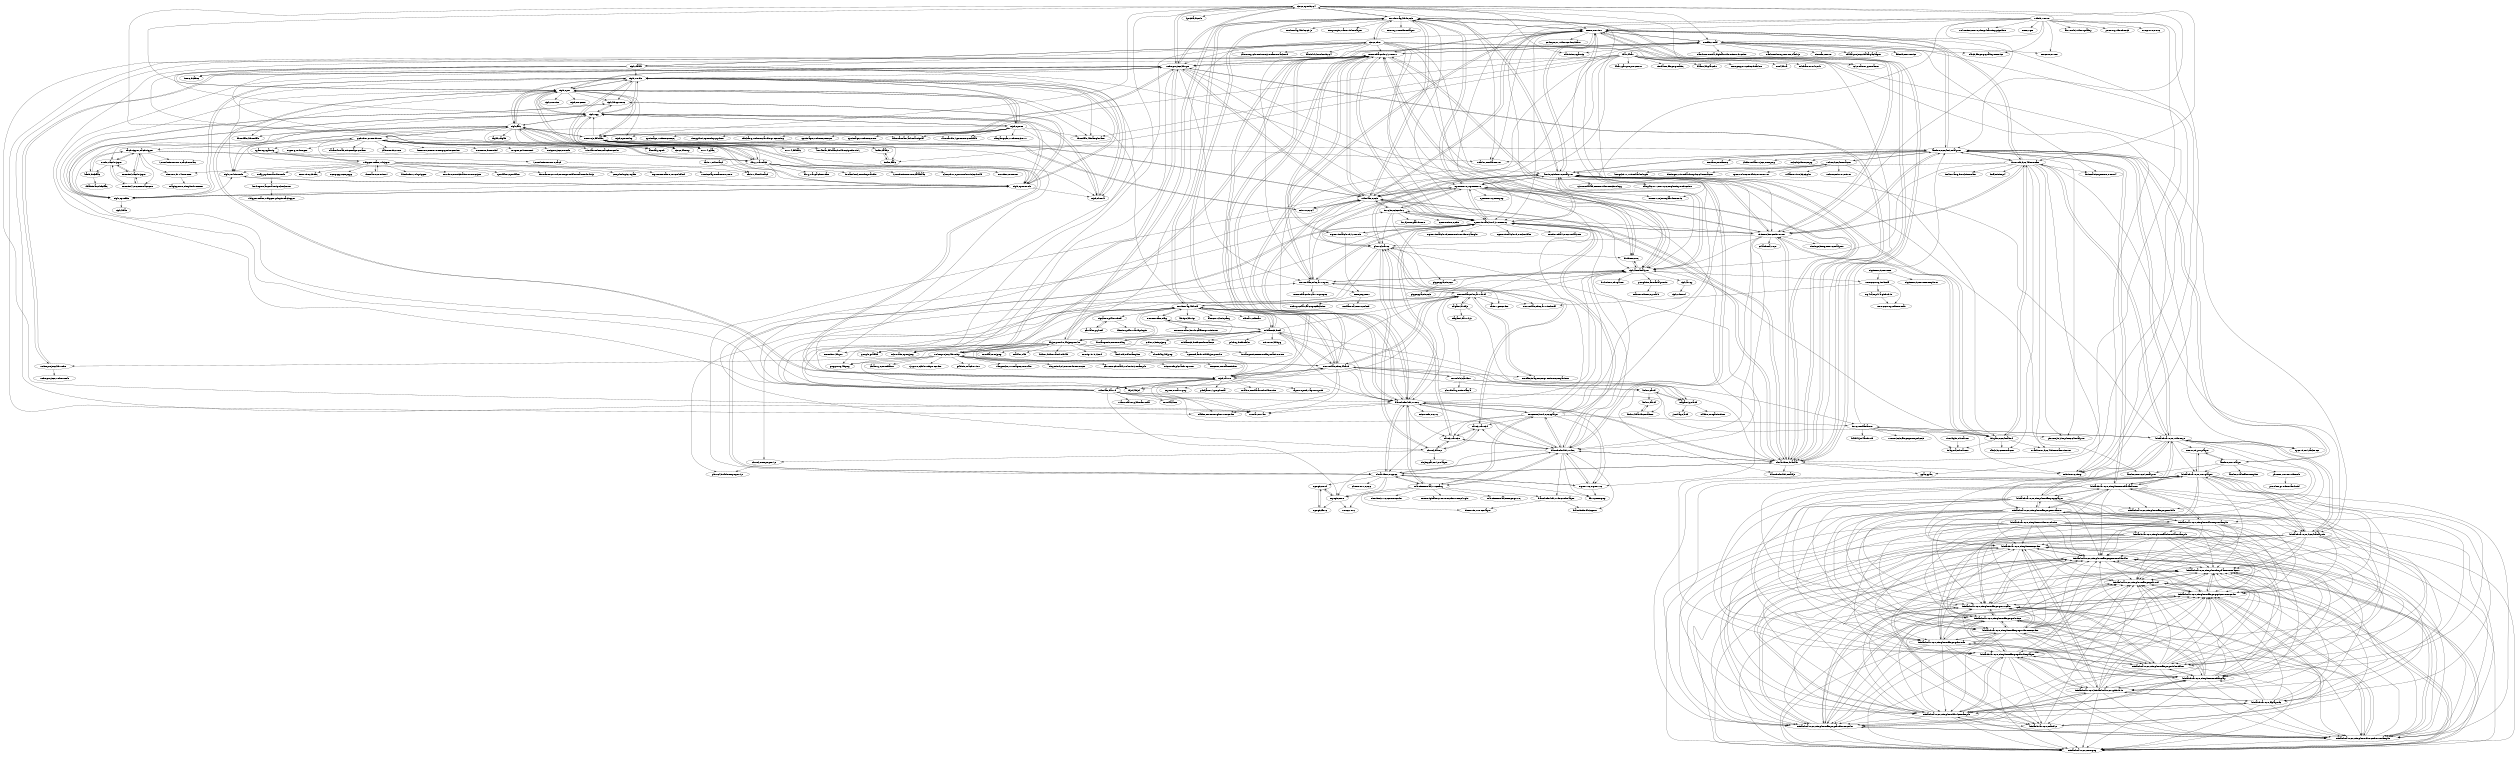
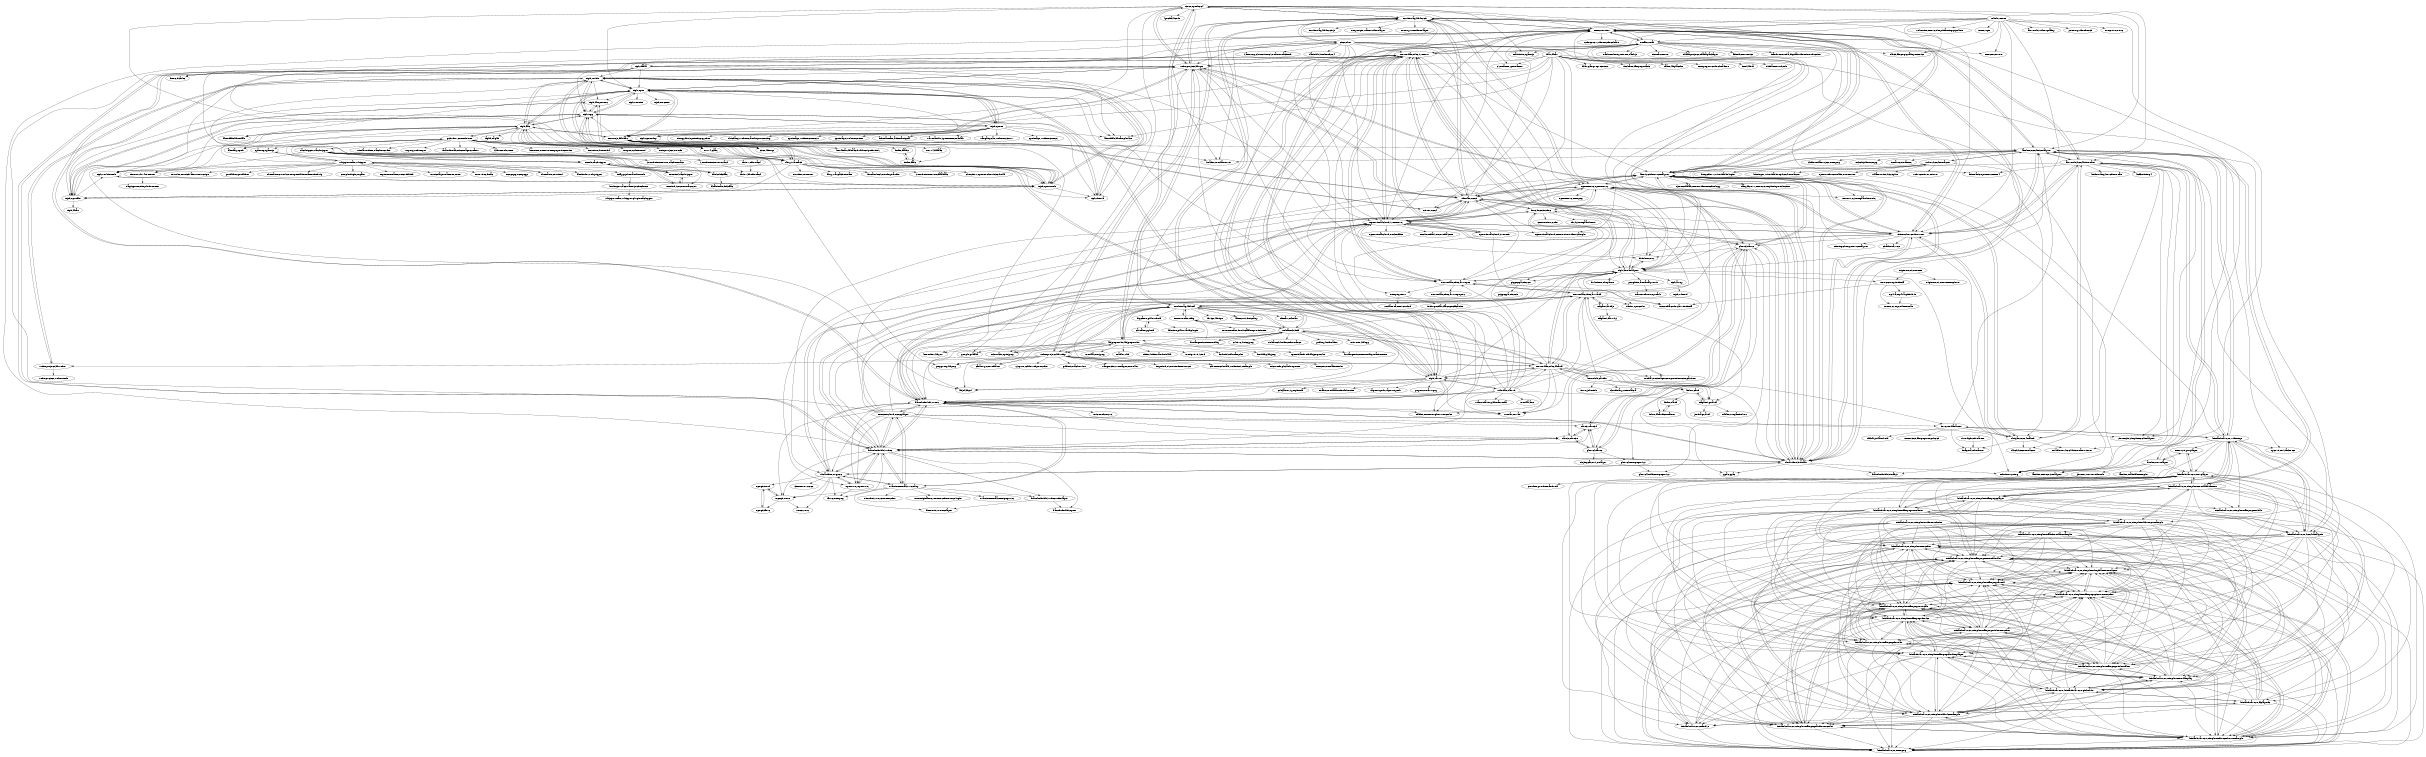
edge "IENT/YUView" -> "videolan/x265": now "IENT/YUView" -> "OpenVisualCloud/Immersive-Video-Sample"
node "Netflix/image_compression_comparison": label "Netflix/image_compression_comparison" -> "MediaSDK/image_compression_comparison"
node "tirr-c/jxl-oxide": added
